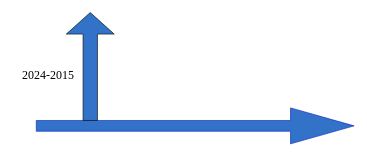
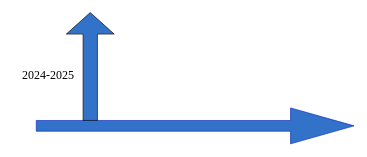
node "2024-2015": label "2024-2015" -> "2024-2025"
